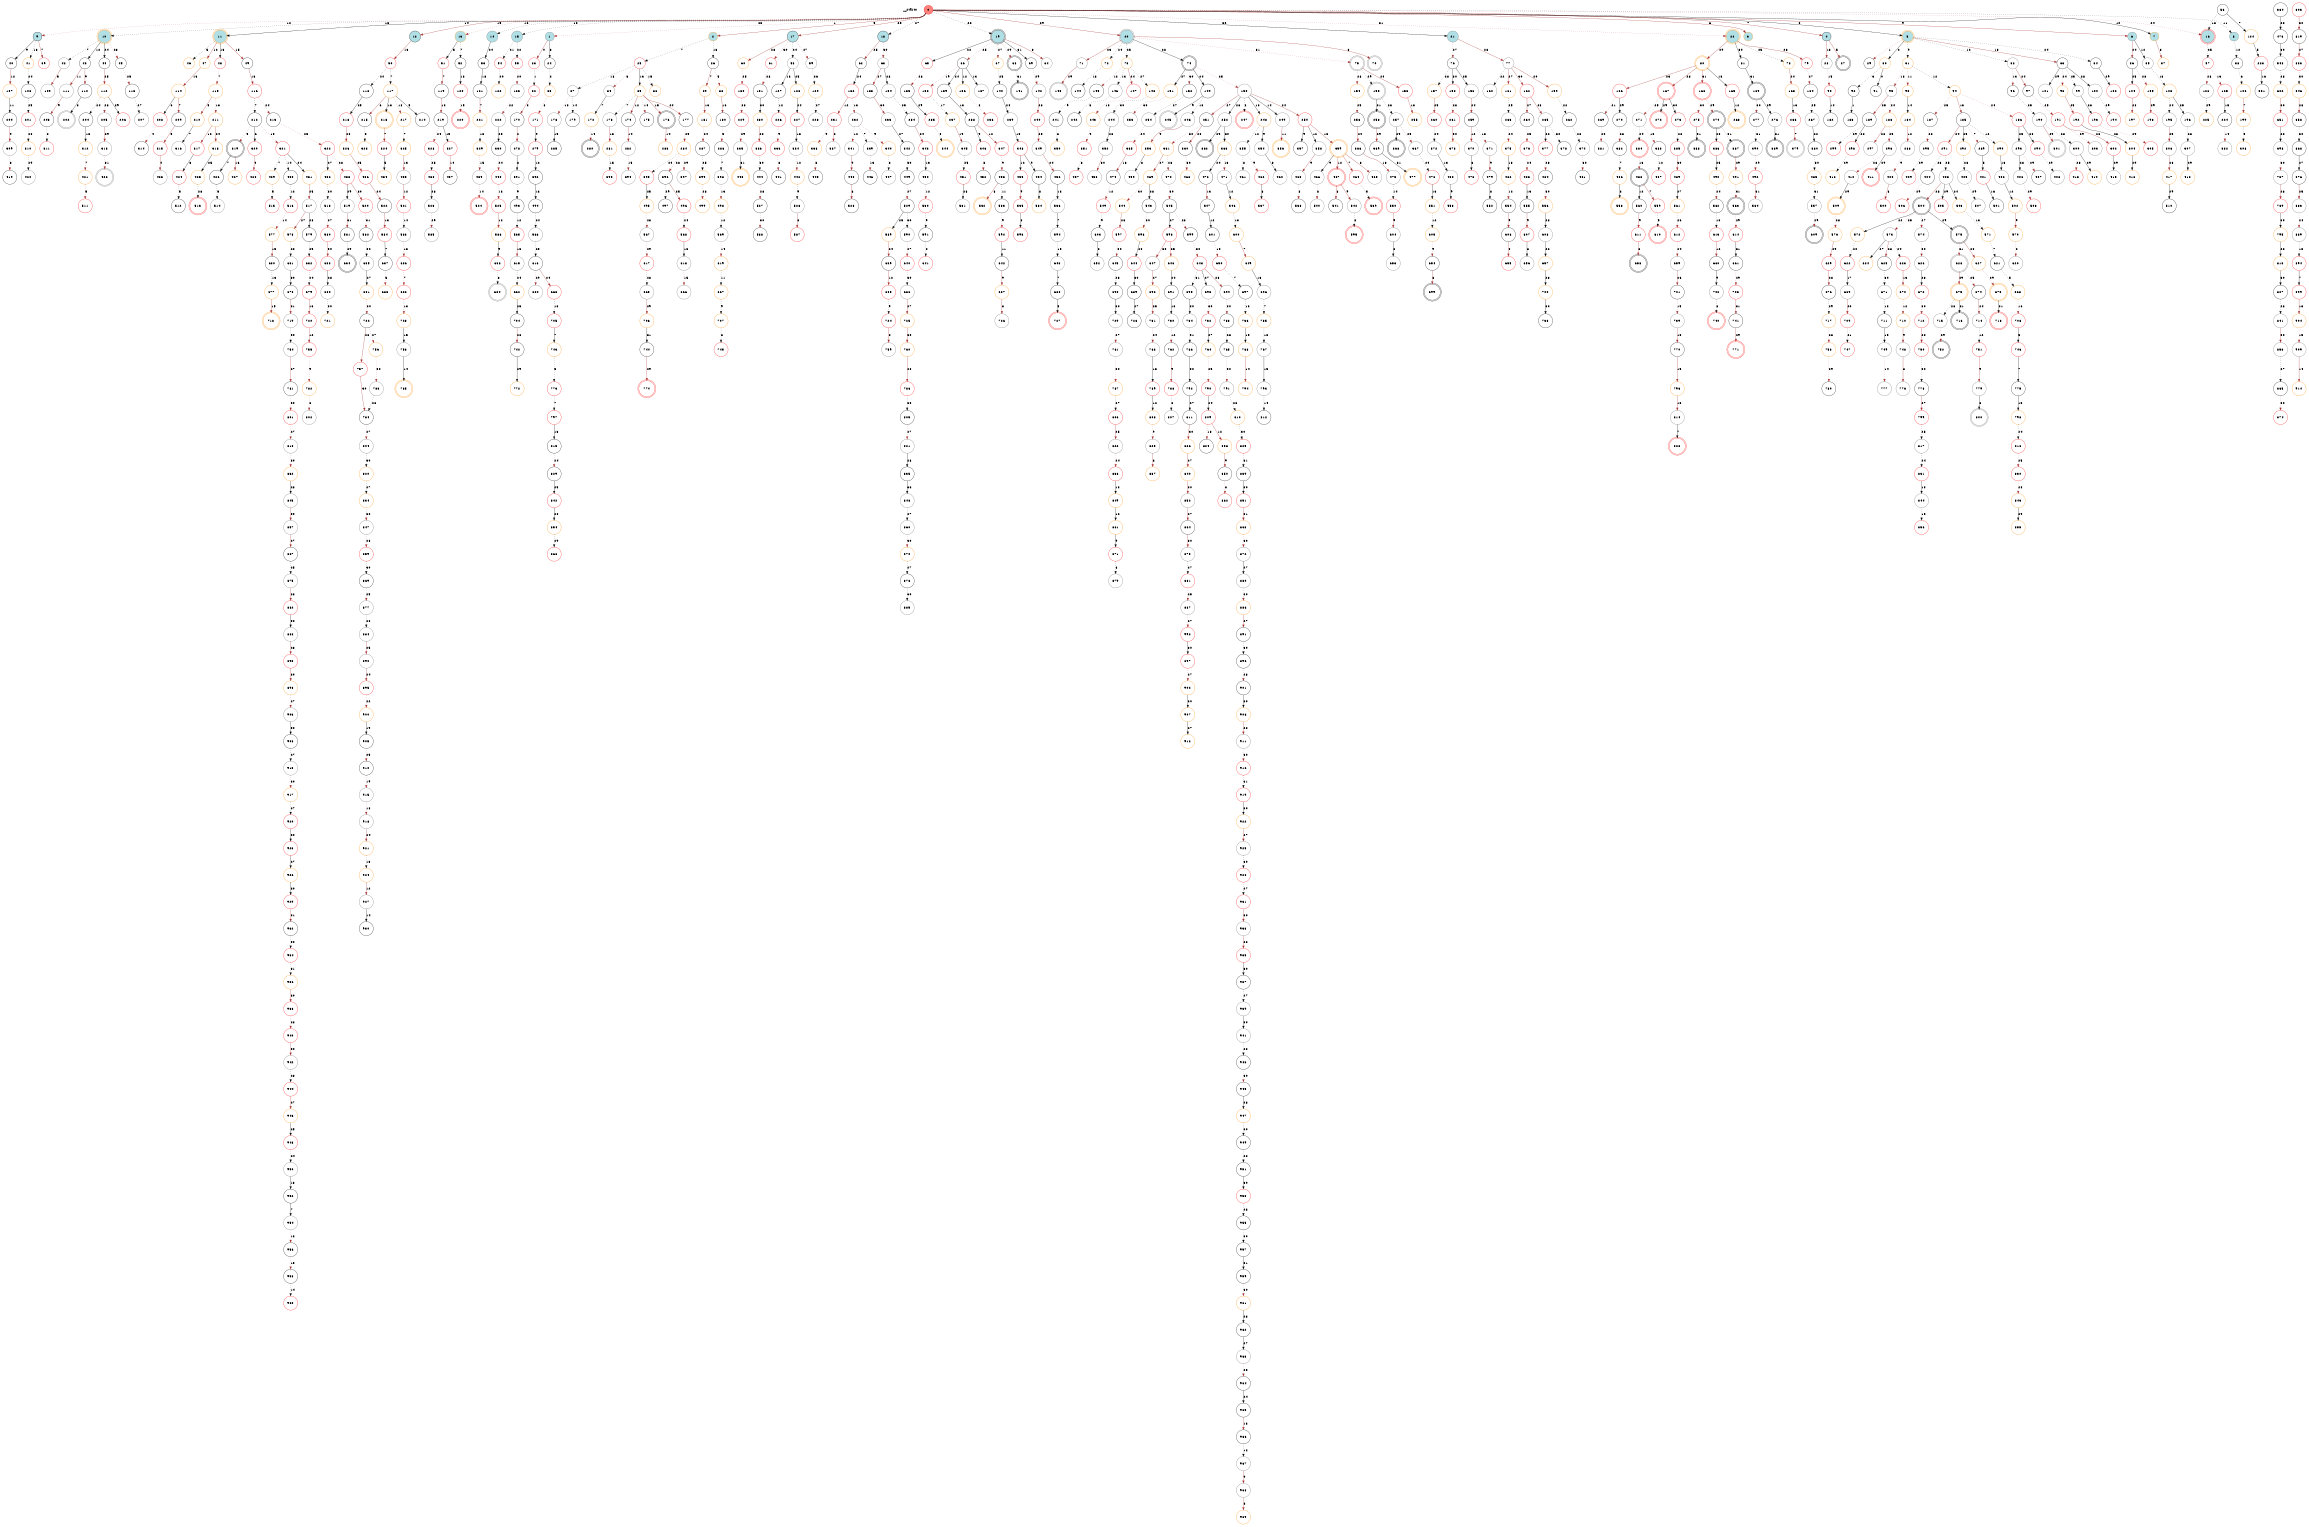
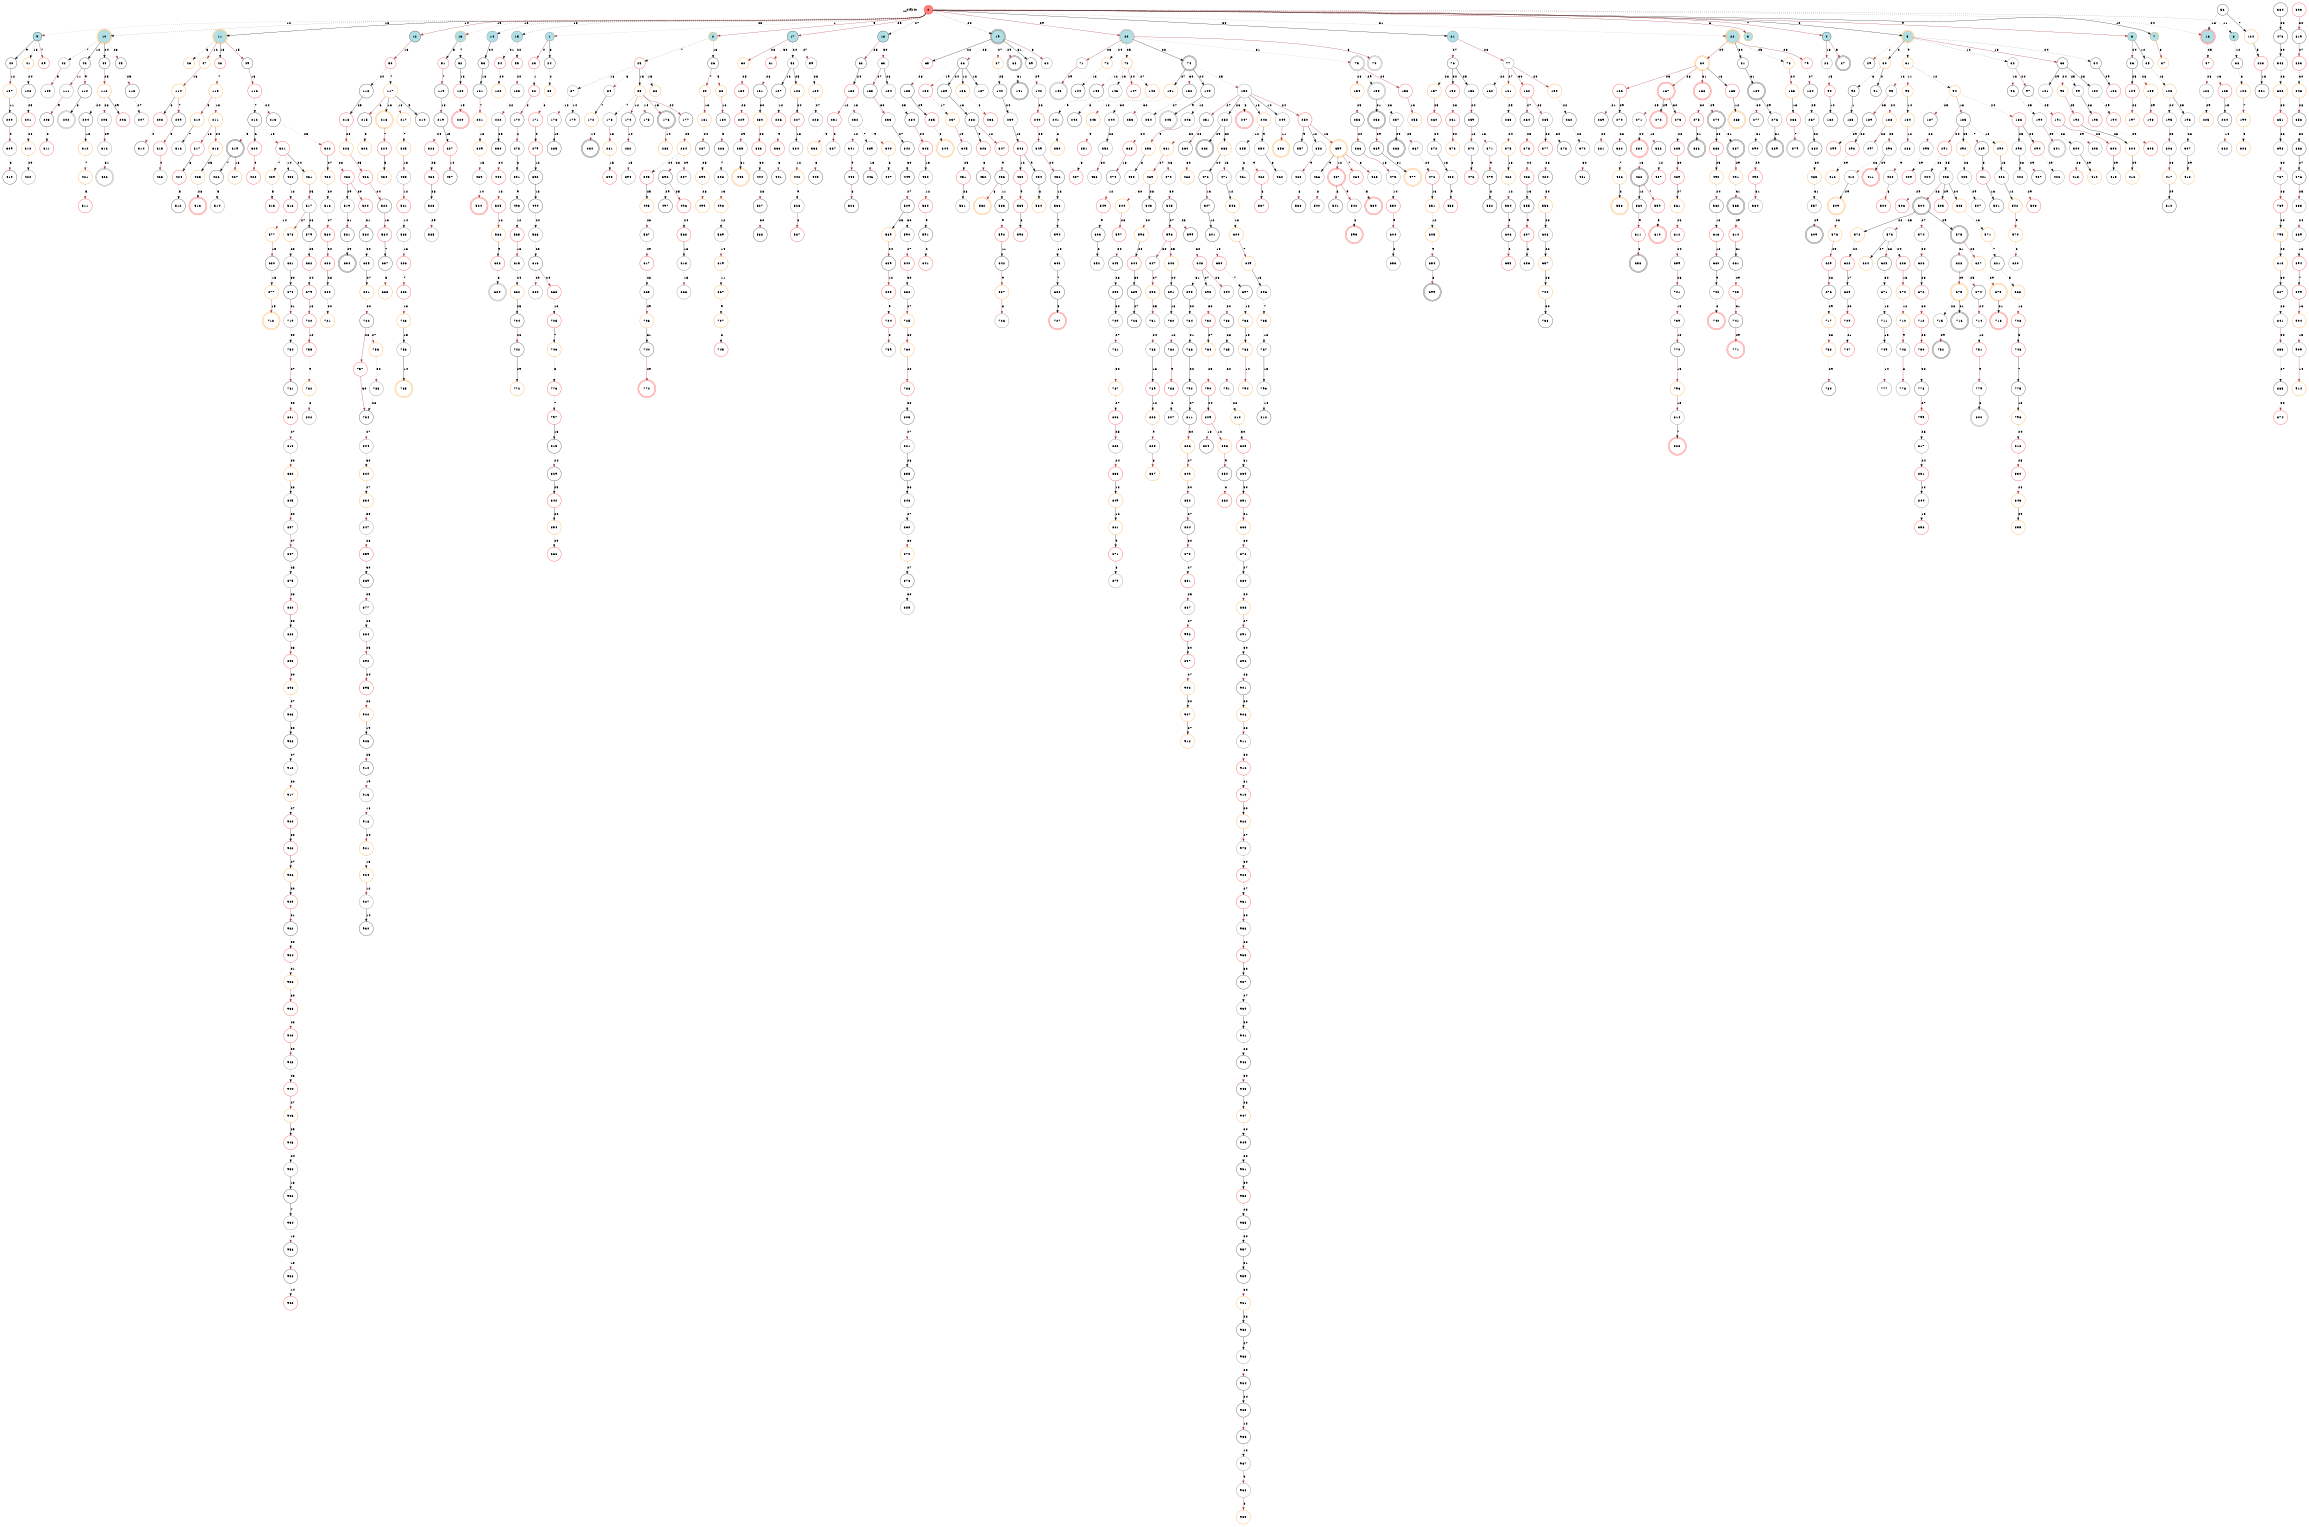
node "925": label "925" -> "975"
